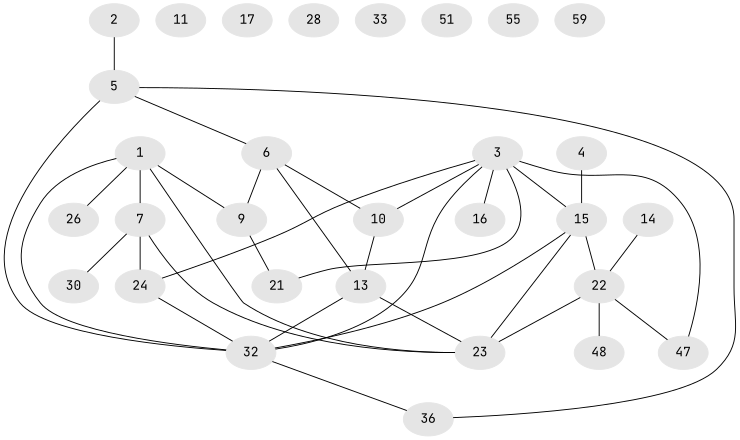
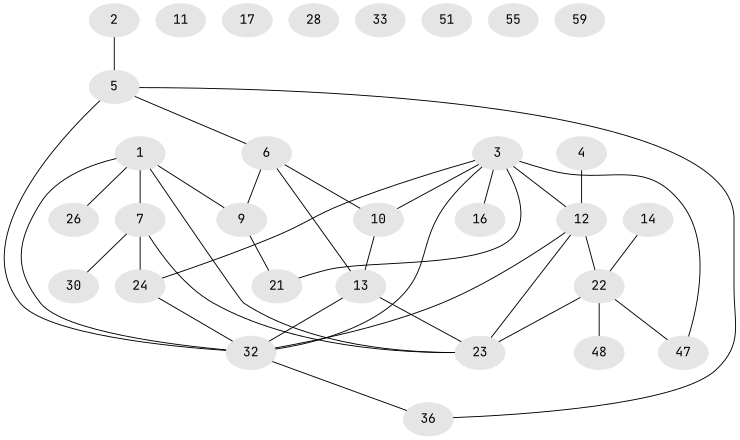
node "15": label "15" -> "12"
